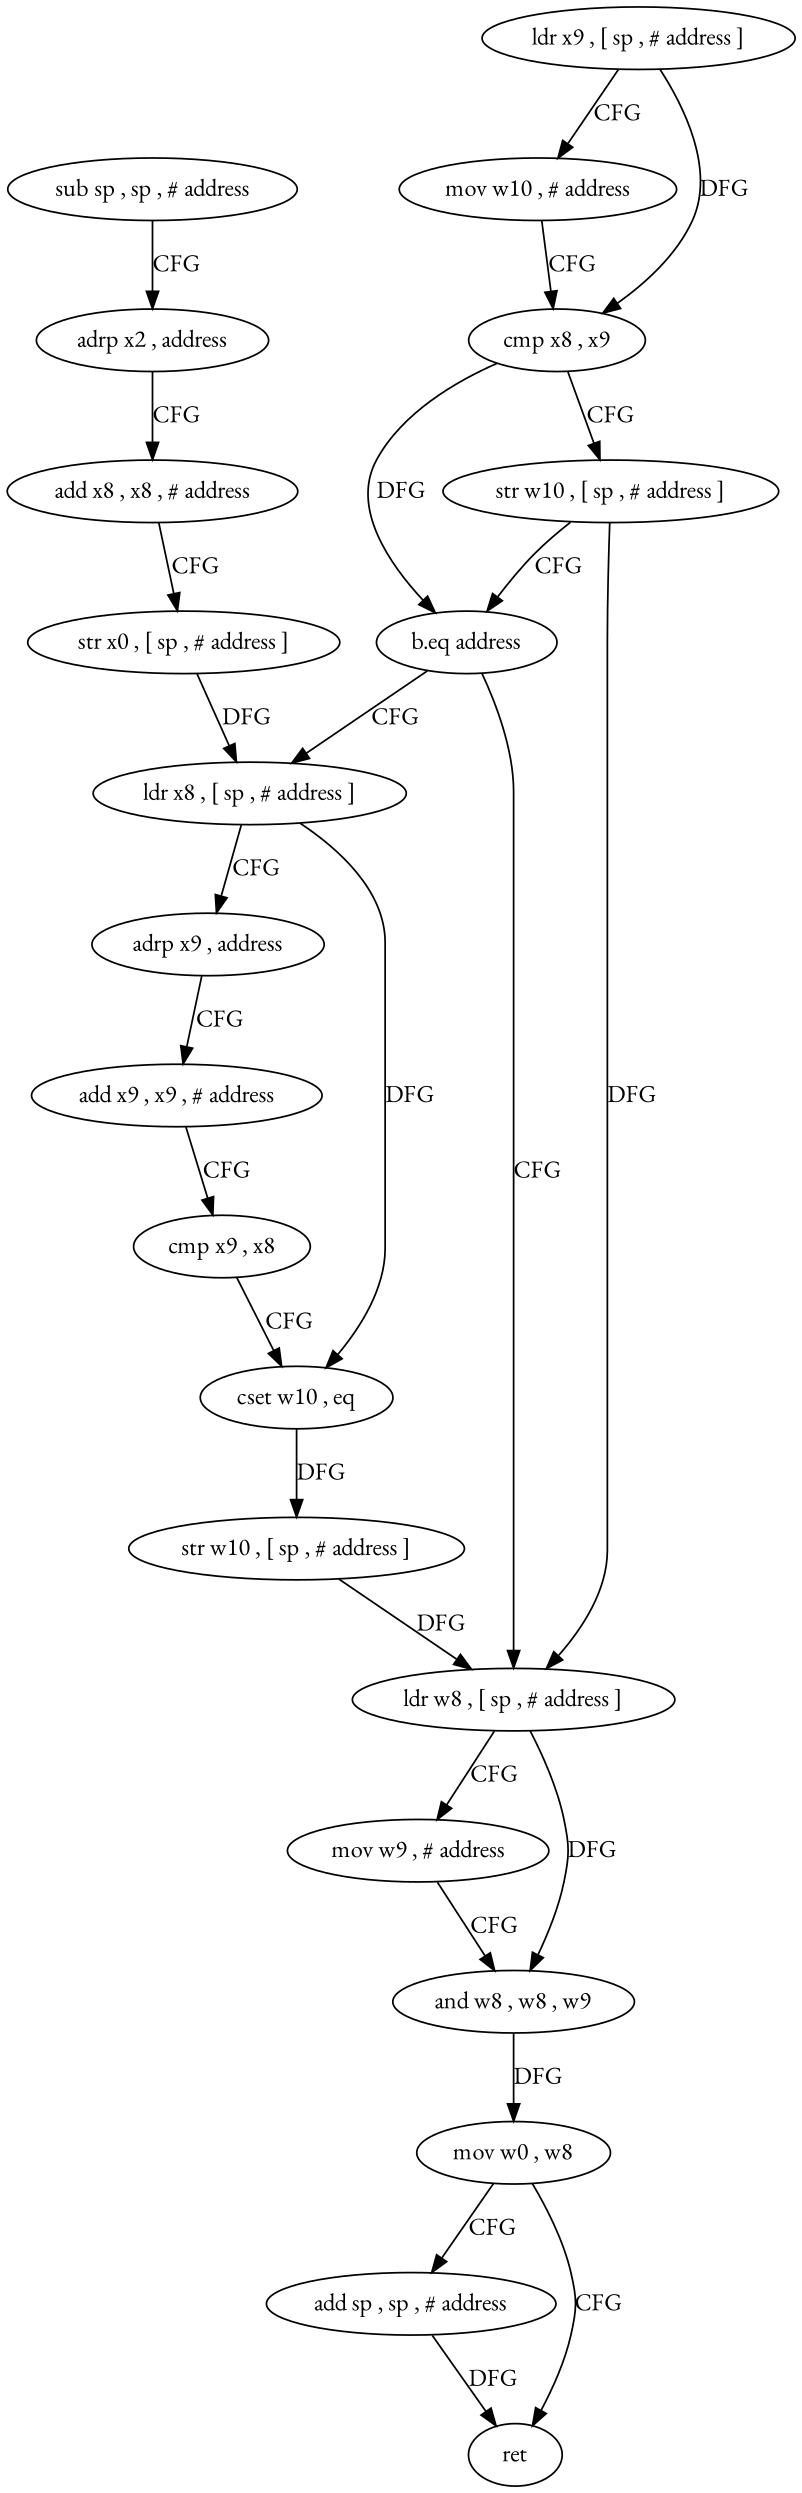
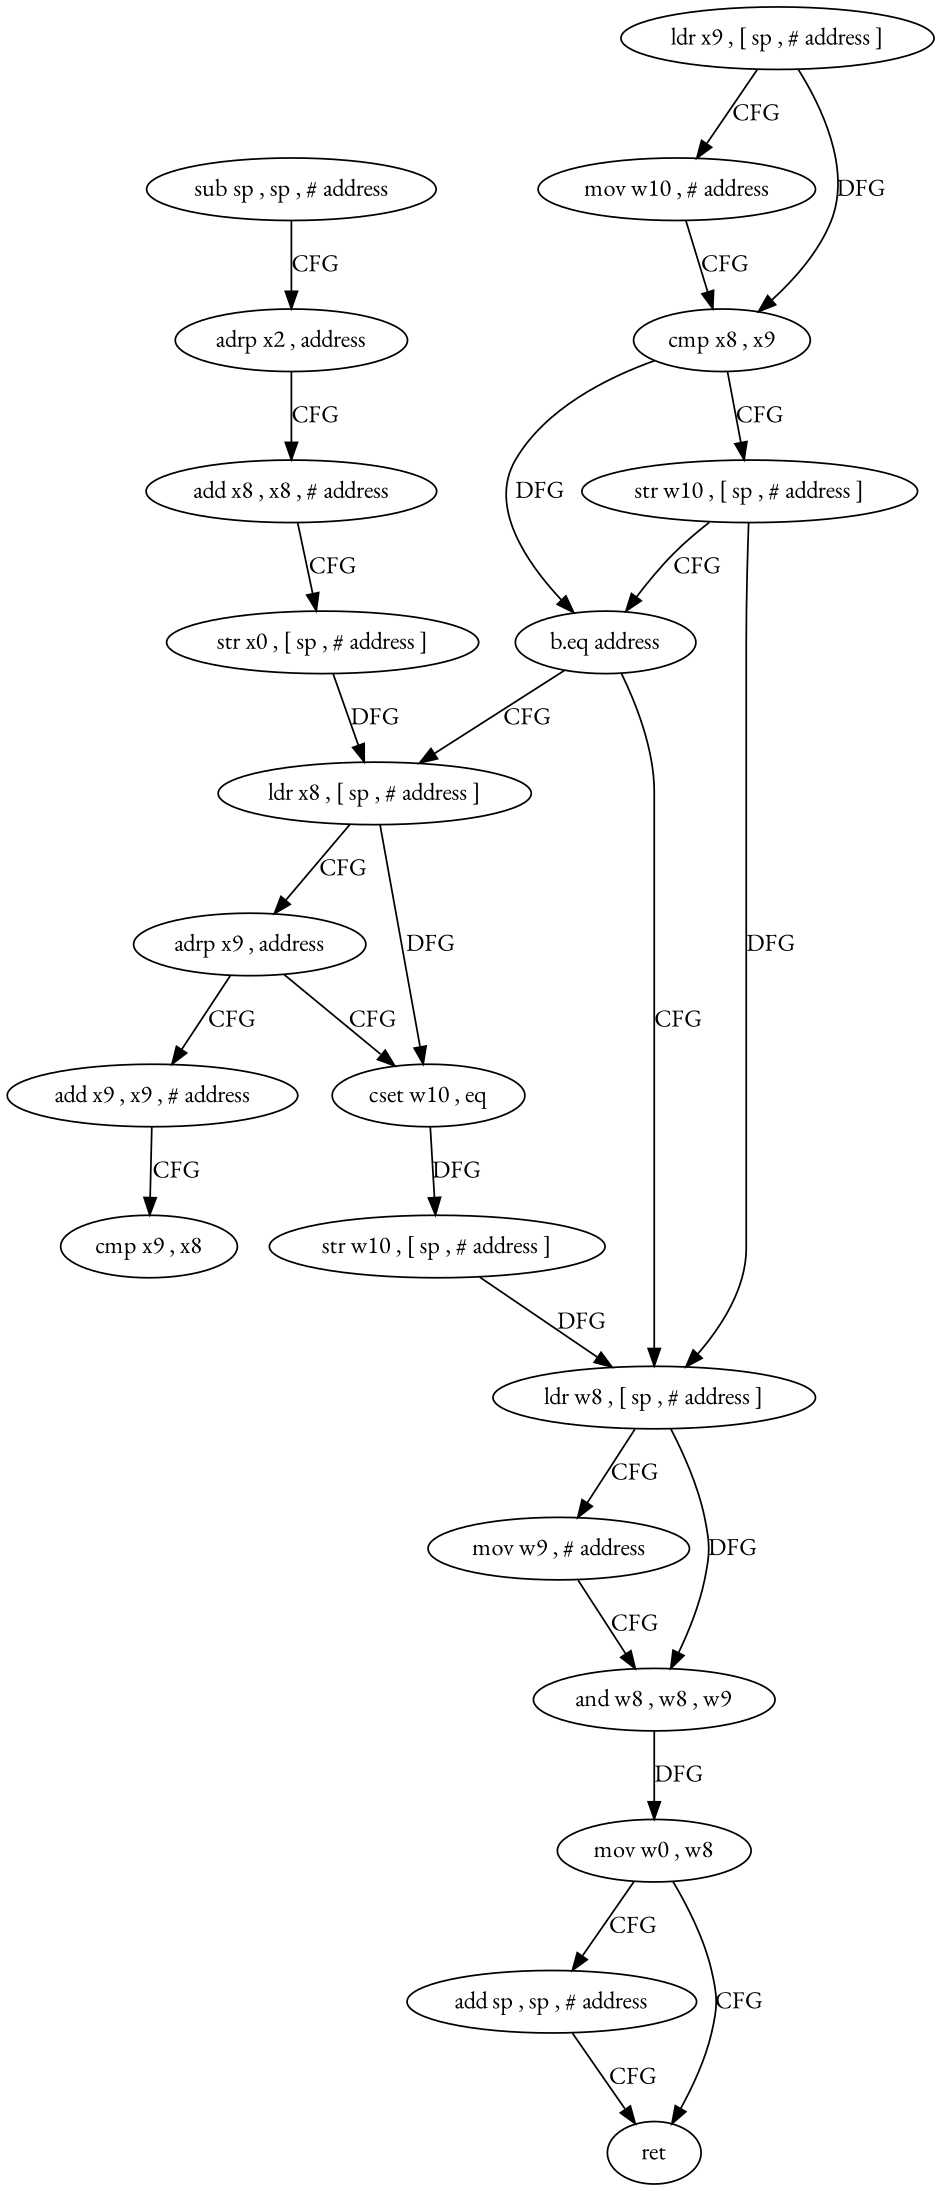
edge "cmp x9 , x8" -> "cset w10 , eq": now "adrp x9 , address" -> "cset w10 , eq"
edge "add sp , sp , # address" -> "ret": label "DFG" -> "CFG"
